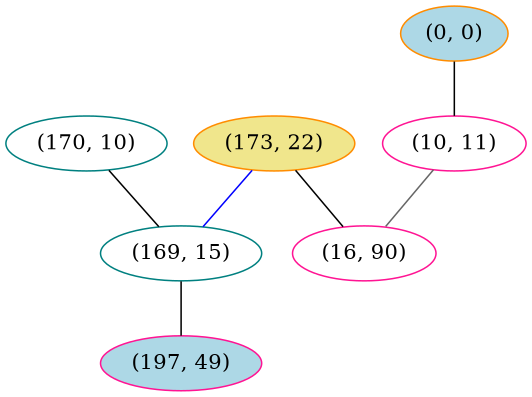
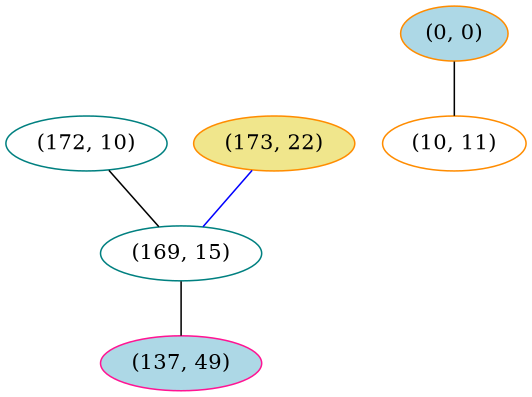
node "(170, 10)": label "(170, 10)" -> "(172, 10)"
node "(10, 11)": color deeppink -> darkorange
node "(16, 90)": removed
node "(197, 49)": label "(197, 49)" -> "(137, 49)"
